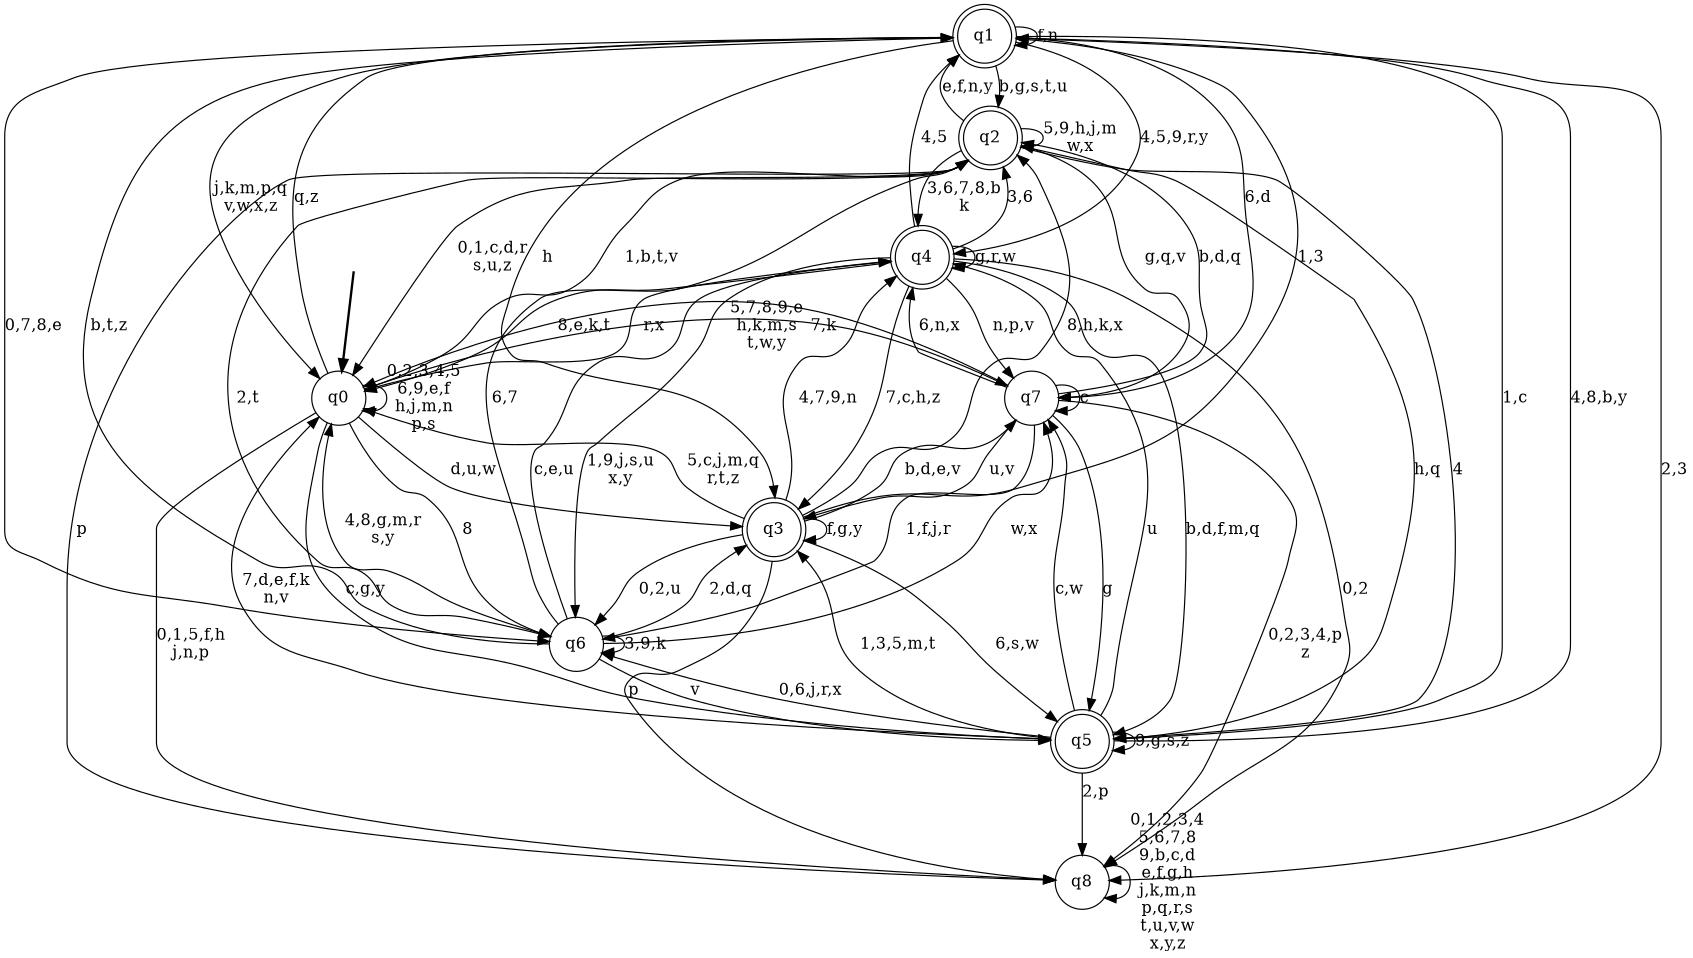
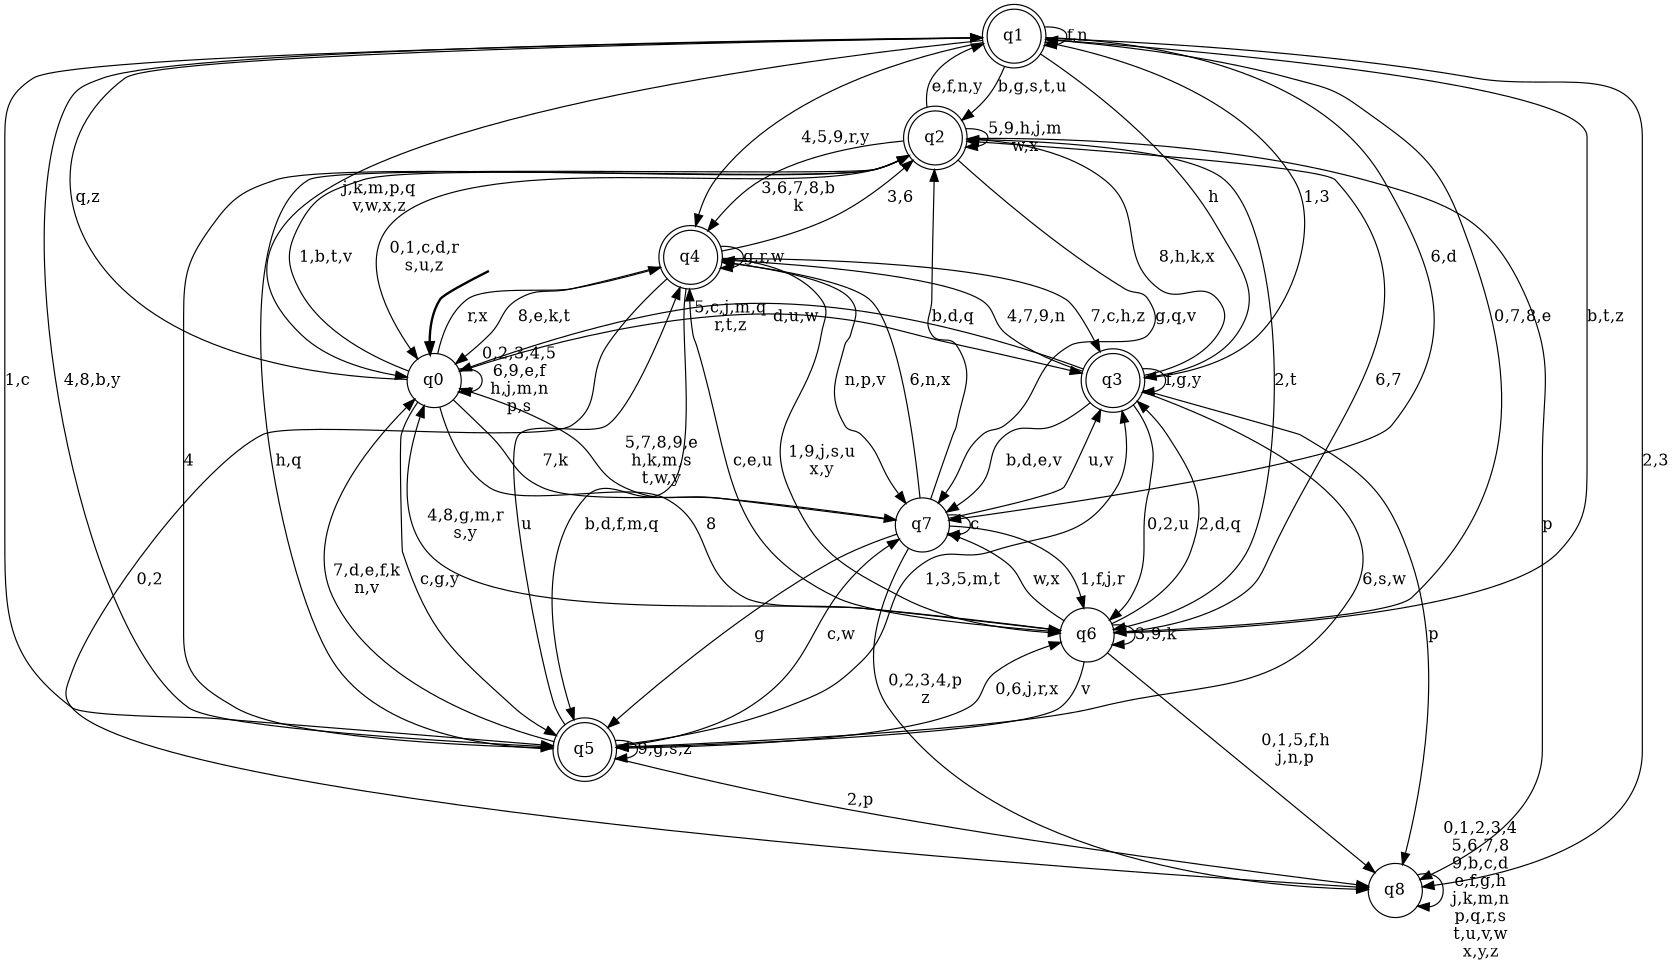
edge "q4" -> "q1": removed, label "4,5"
edge "q0" -> "q8": now "q6" -> "q8"
